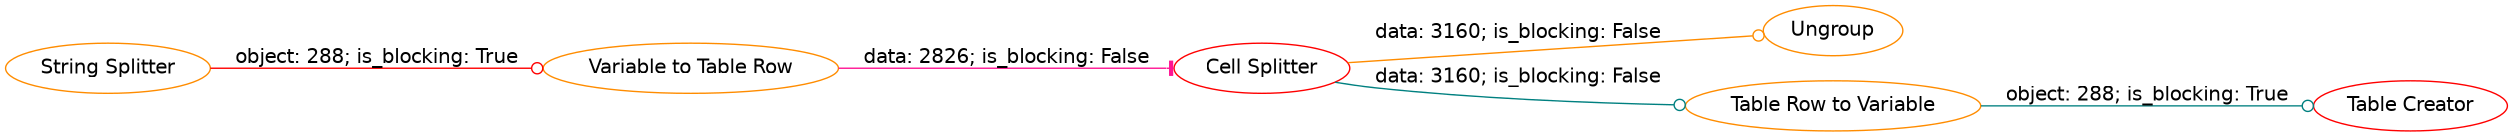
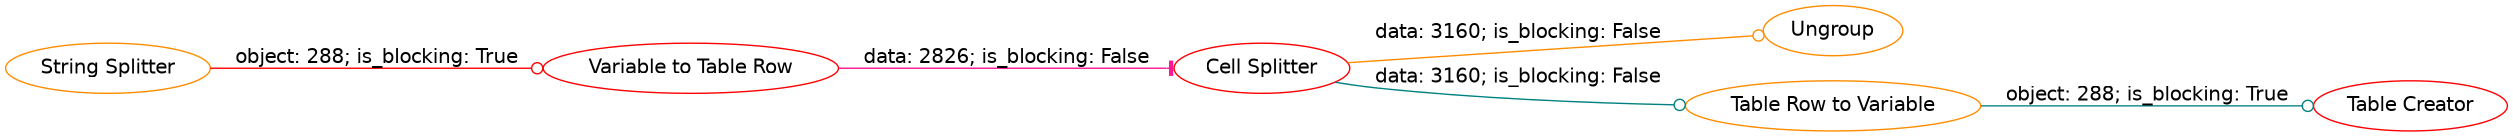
node "Variable to Table Row": color darkorange -> red
